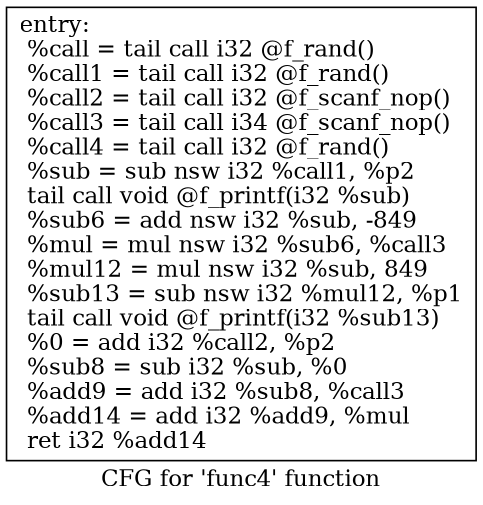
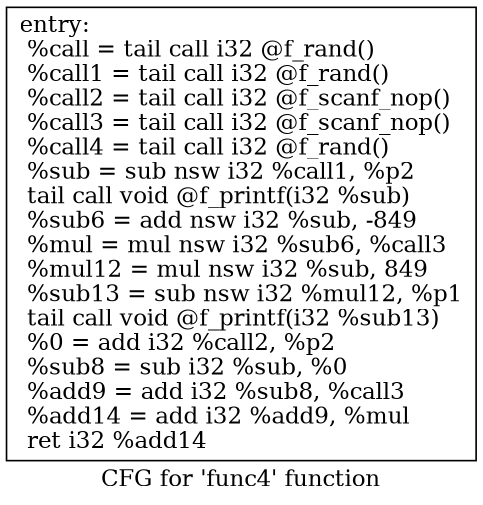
node "entry:": text "%call3 = tail call i34 @f_scanf_nop()" -> "%call3 = tail call i32 @f_scanf_nop()"
